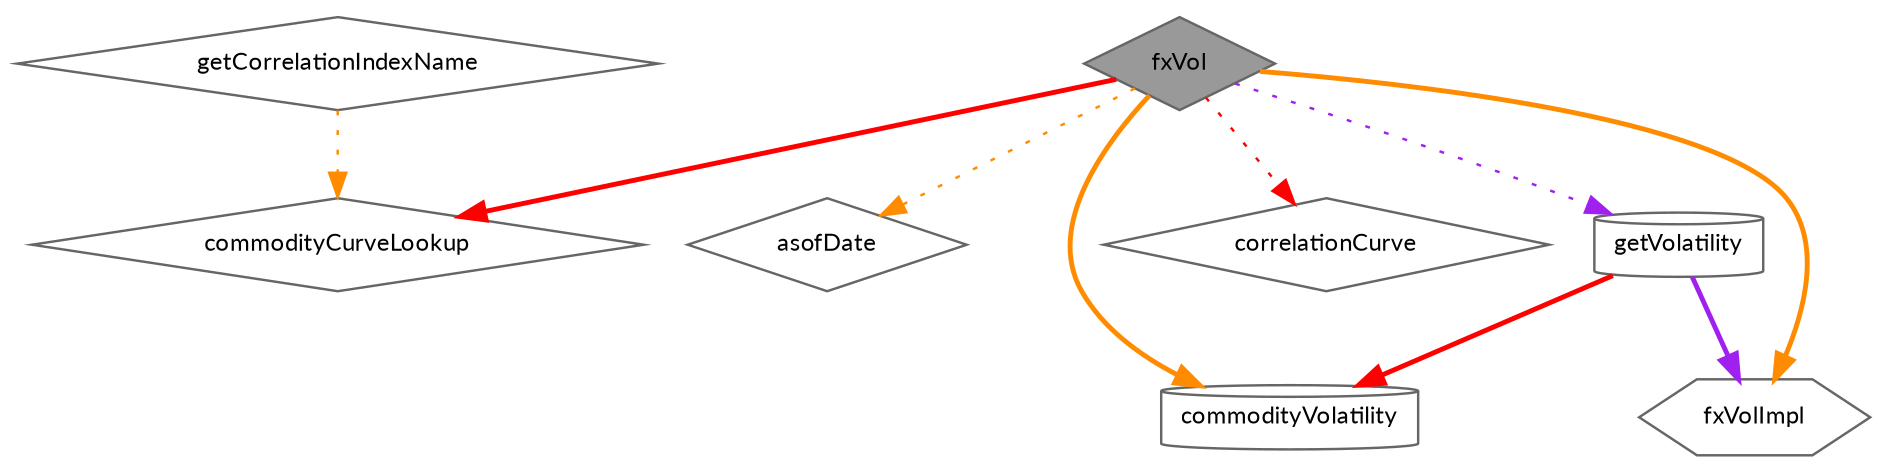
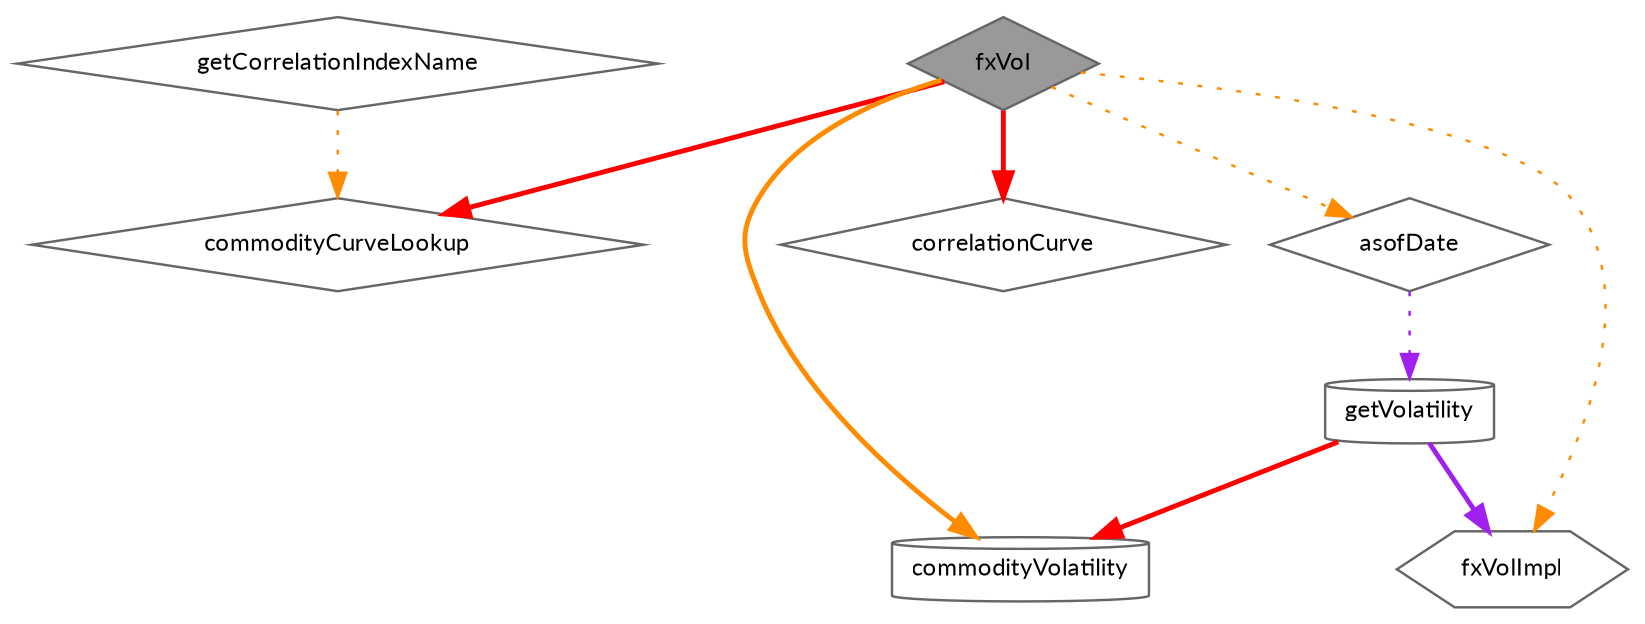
edge "fxVol" -> "fxVolImpl": style bold -> dotted
edge "fxVol" -> "correlationCurve": style dotted -> bold
edge "fxVol" -> "getVolatility": now "asofDate" -> "getVolatility"
